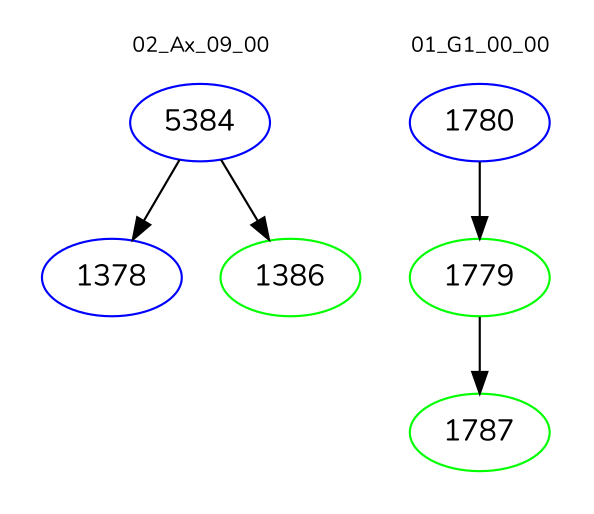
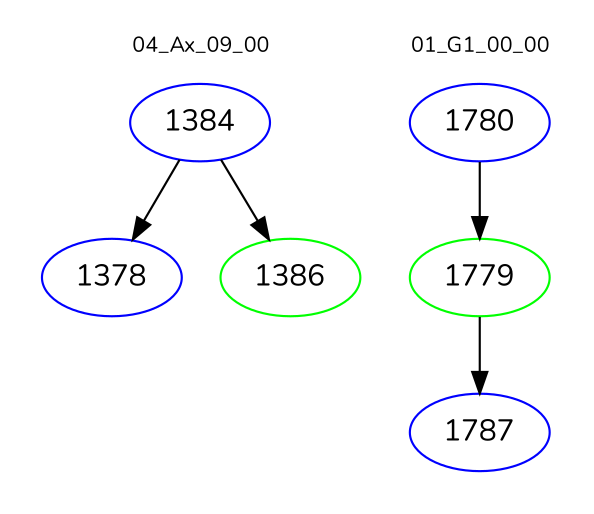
cluster "02_Ax_09_00": label "02_Ax_09_00" -> "04_Ax_09_00"
node "5384": label "5384" -> "1384"
node "1787": color green -> blue
